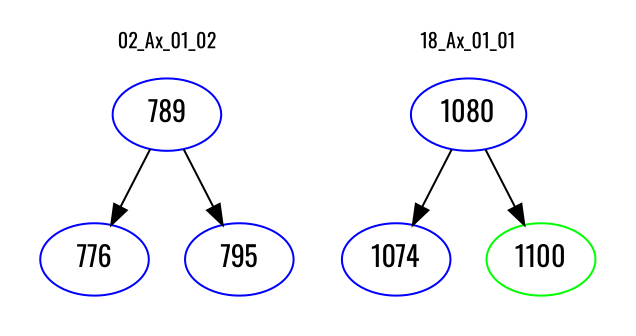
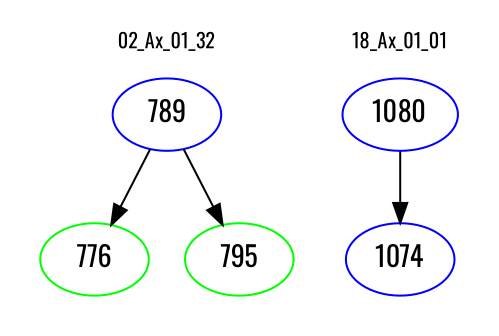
cluster "02_Ax_01_02": label "02_Ax_01_02" -> "02_Ax_01_32"
node "776": color blue -> green
node "795": color blue -> green
node "1100": removed
